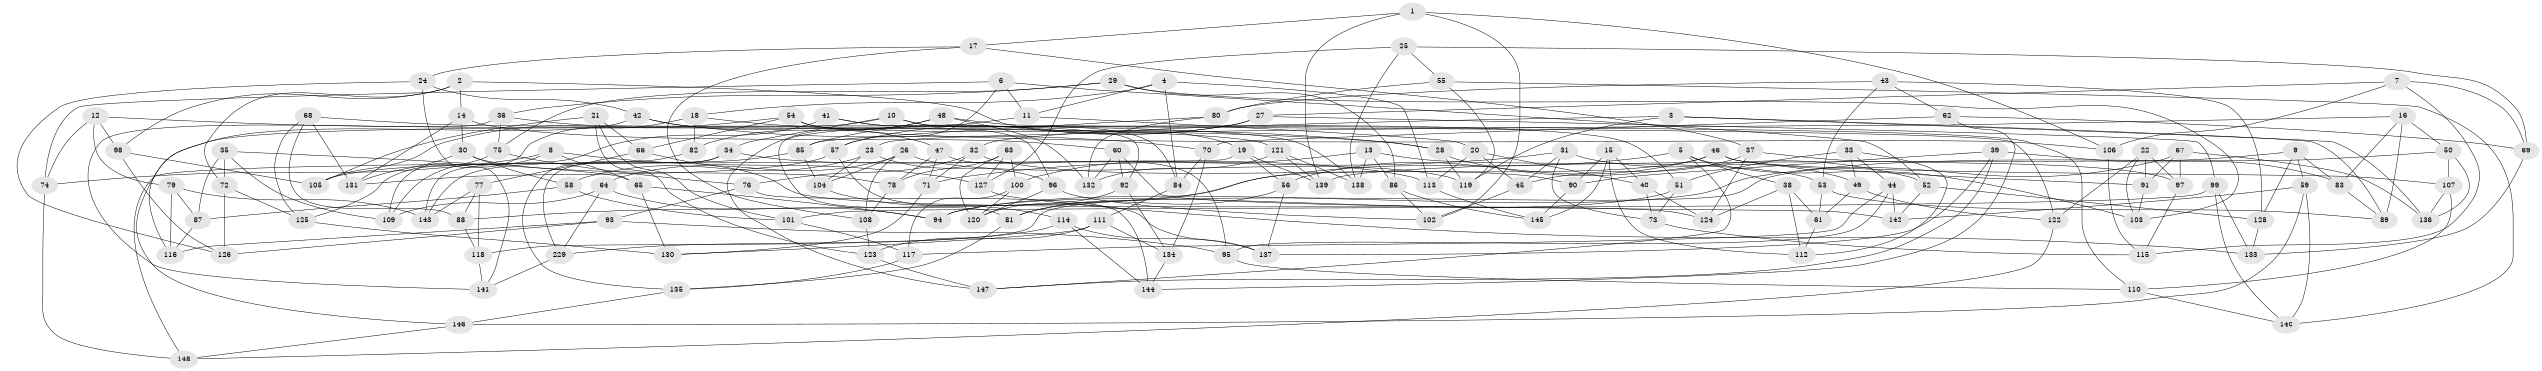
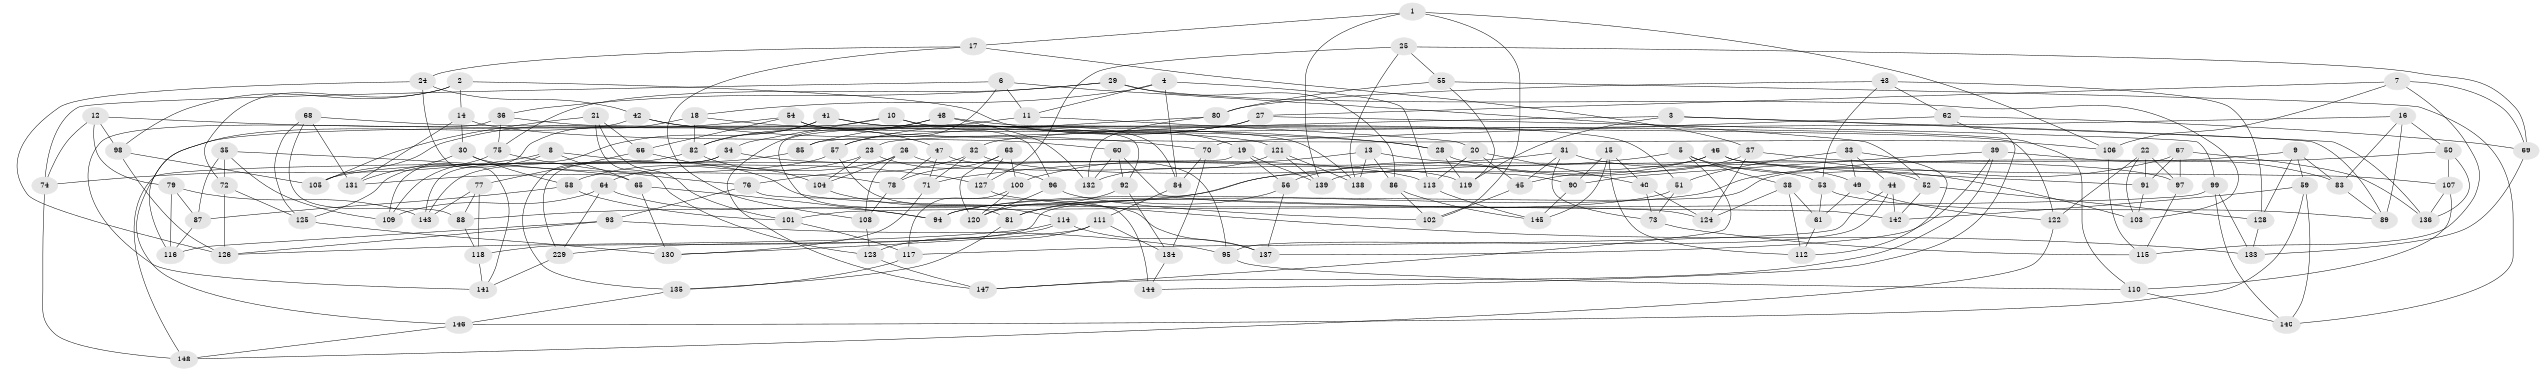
edge "41" -- "82": added
edge "85" -- "104": now "82" -- "104"
edge "114" -- "144": now "114" -- "126"
